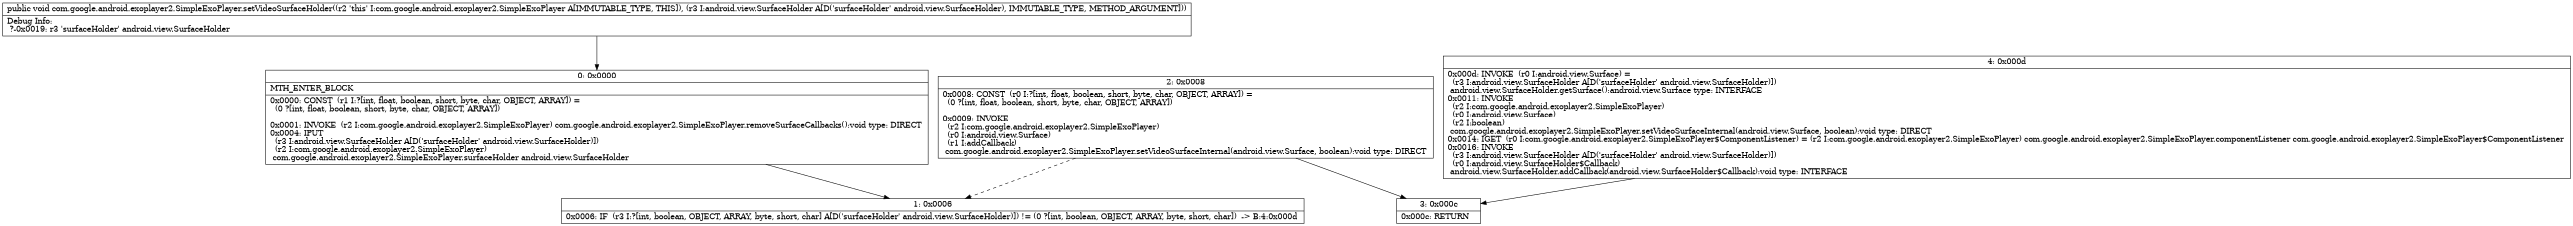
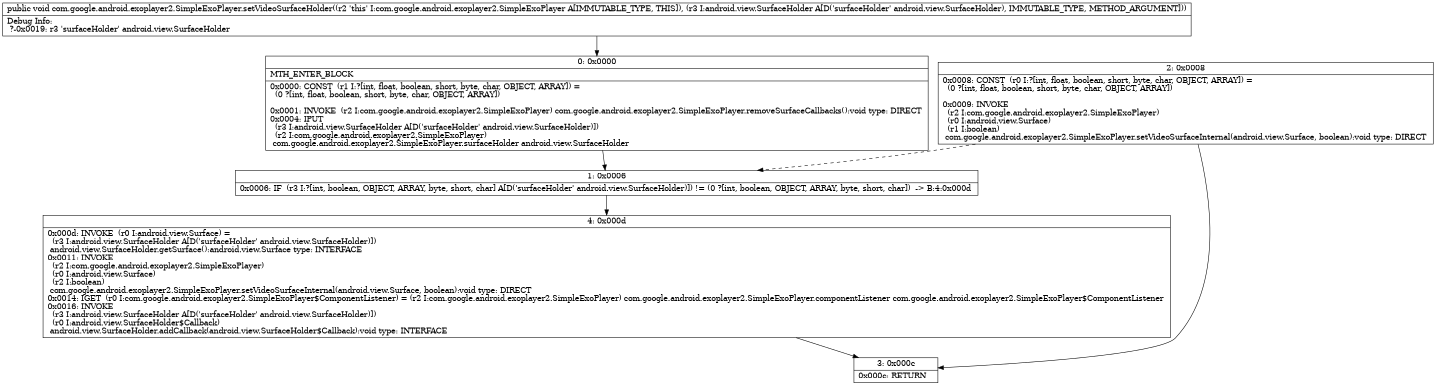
node "2: 0x0008": text "(r1 I:addCallback)" -> "(r1 I:boolean)"
edge "1: 0x0006" -> "4: 0x000d": added
